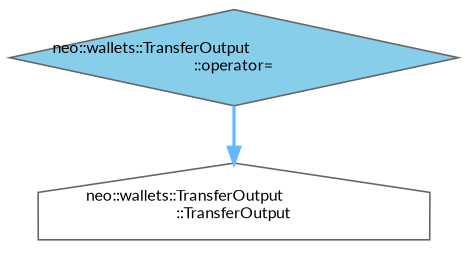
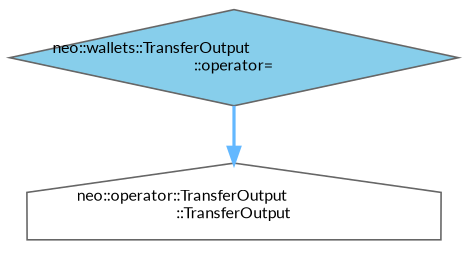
node "neo::wallets::TransferOutput ::TransferOutput": label "neo::wallets::TransferOutput ::TransferOutput" -> "neo::operator::TransferOutput ::TransferOutput"
